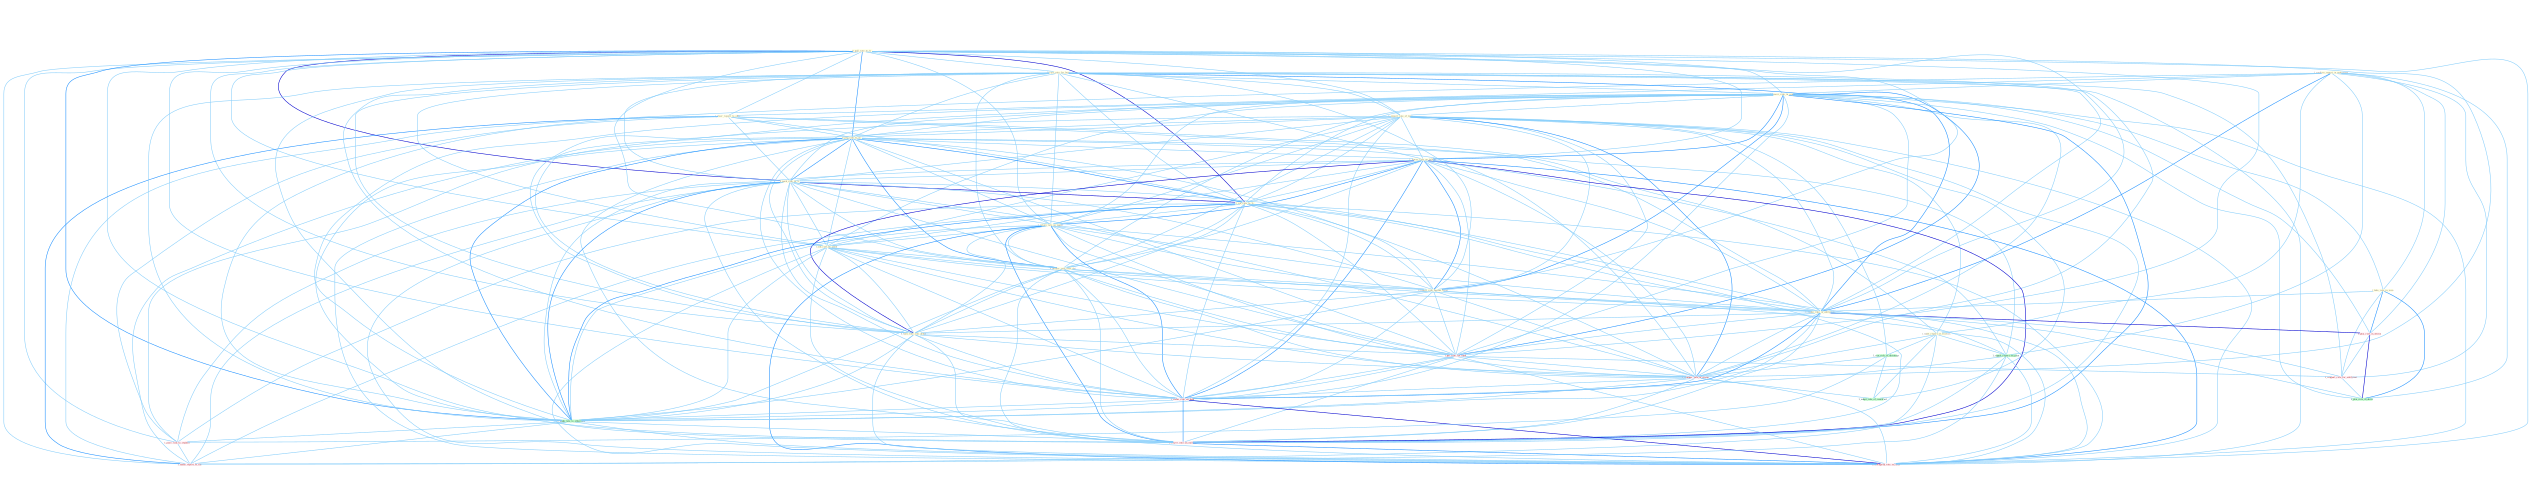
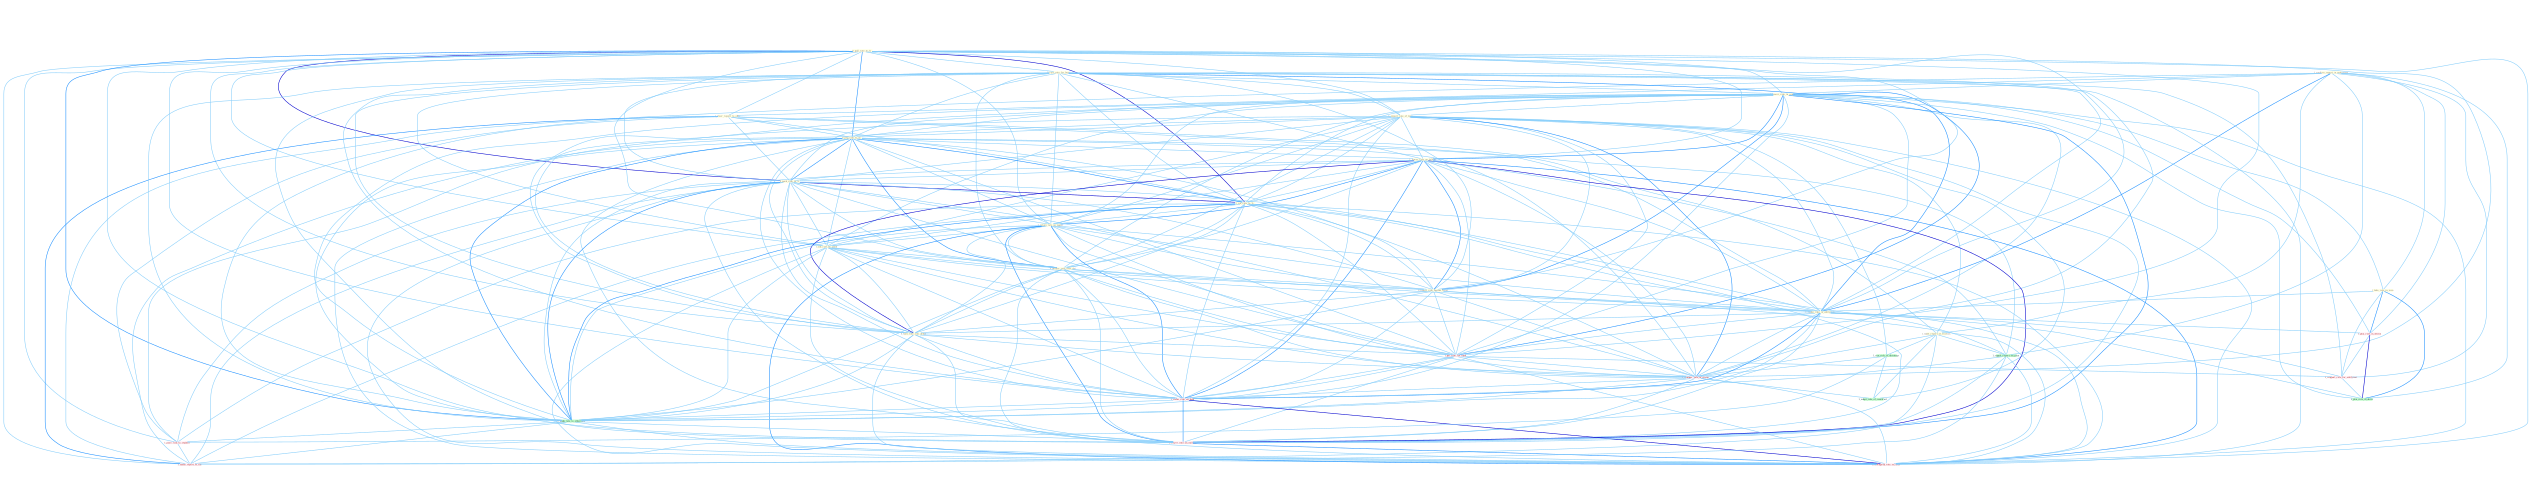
edge "1_reduc_rate_in_entitynam" -- "1_plai_role_in_declin": color #0000cd -> #87cefa
